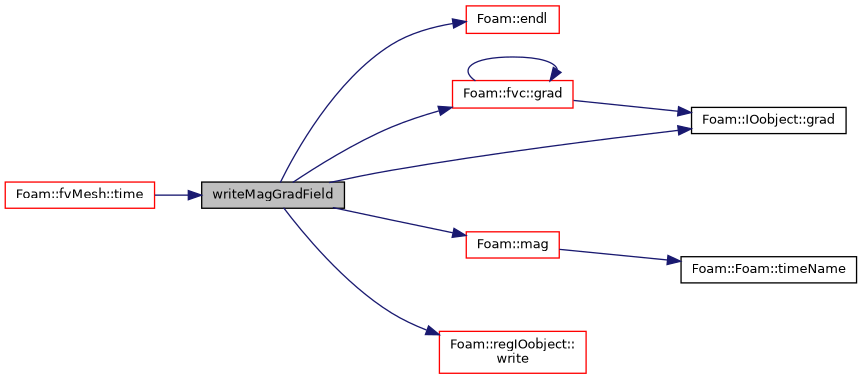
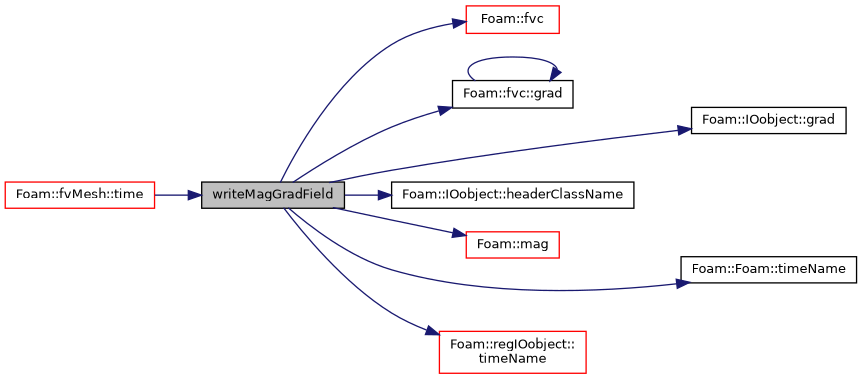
node "Foam::endl": label "Foam::endl" -> "Foam::fvc"
node "Foam::fvc::grad": color red -> black
edge "Foam::fvc::grad" -> "Foam::IOobject::grad": removed
node "Foam::IOobject::headerClassName": added
edge "Foam::mag" -> "Foam::Foam::timeName": now "writeMagGradField" -> "Foam::Foam::timeName"
node "Foam::regIOobject:: write": label "Foam::regIOobject:: write" -> "Foam::regIOobject:: timeName"
